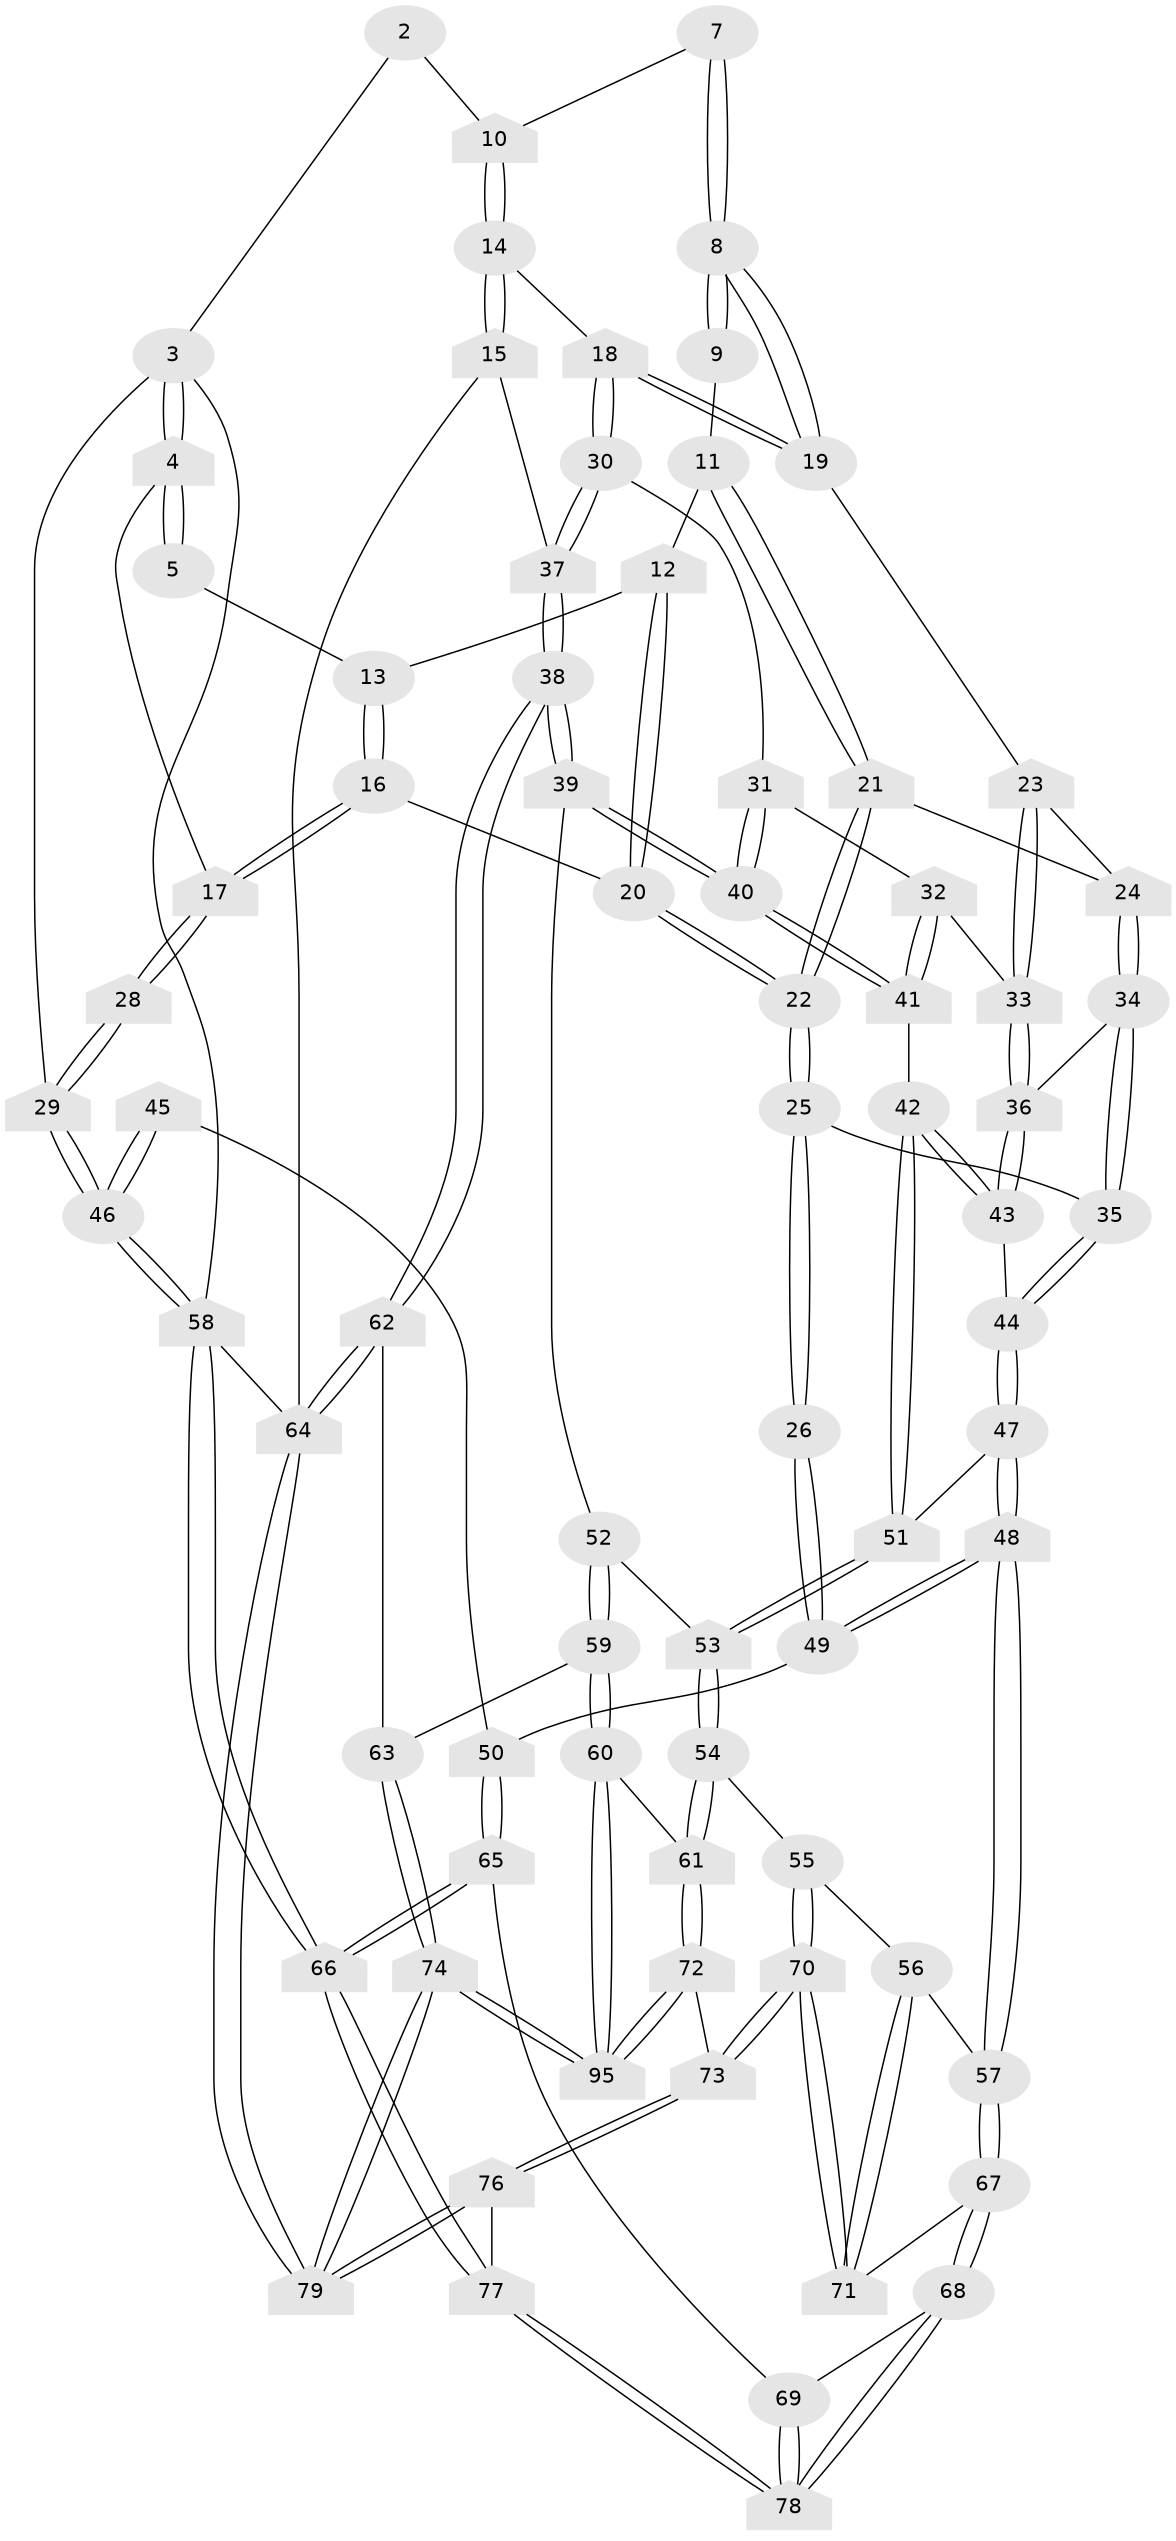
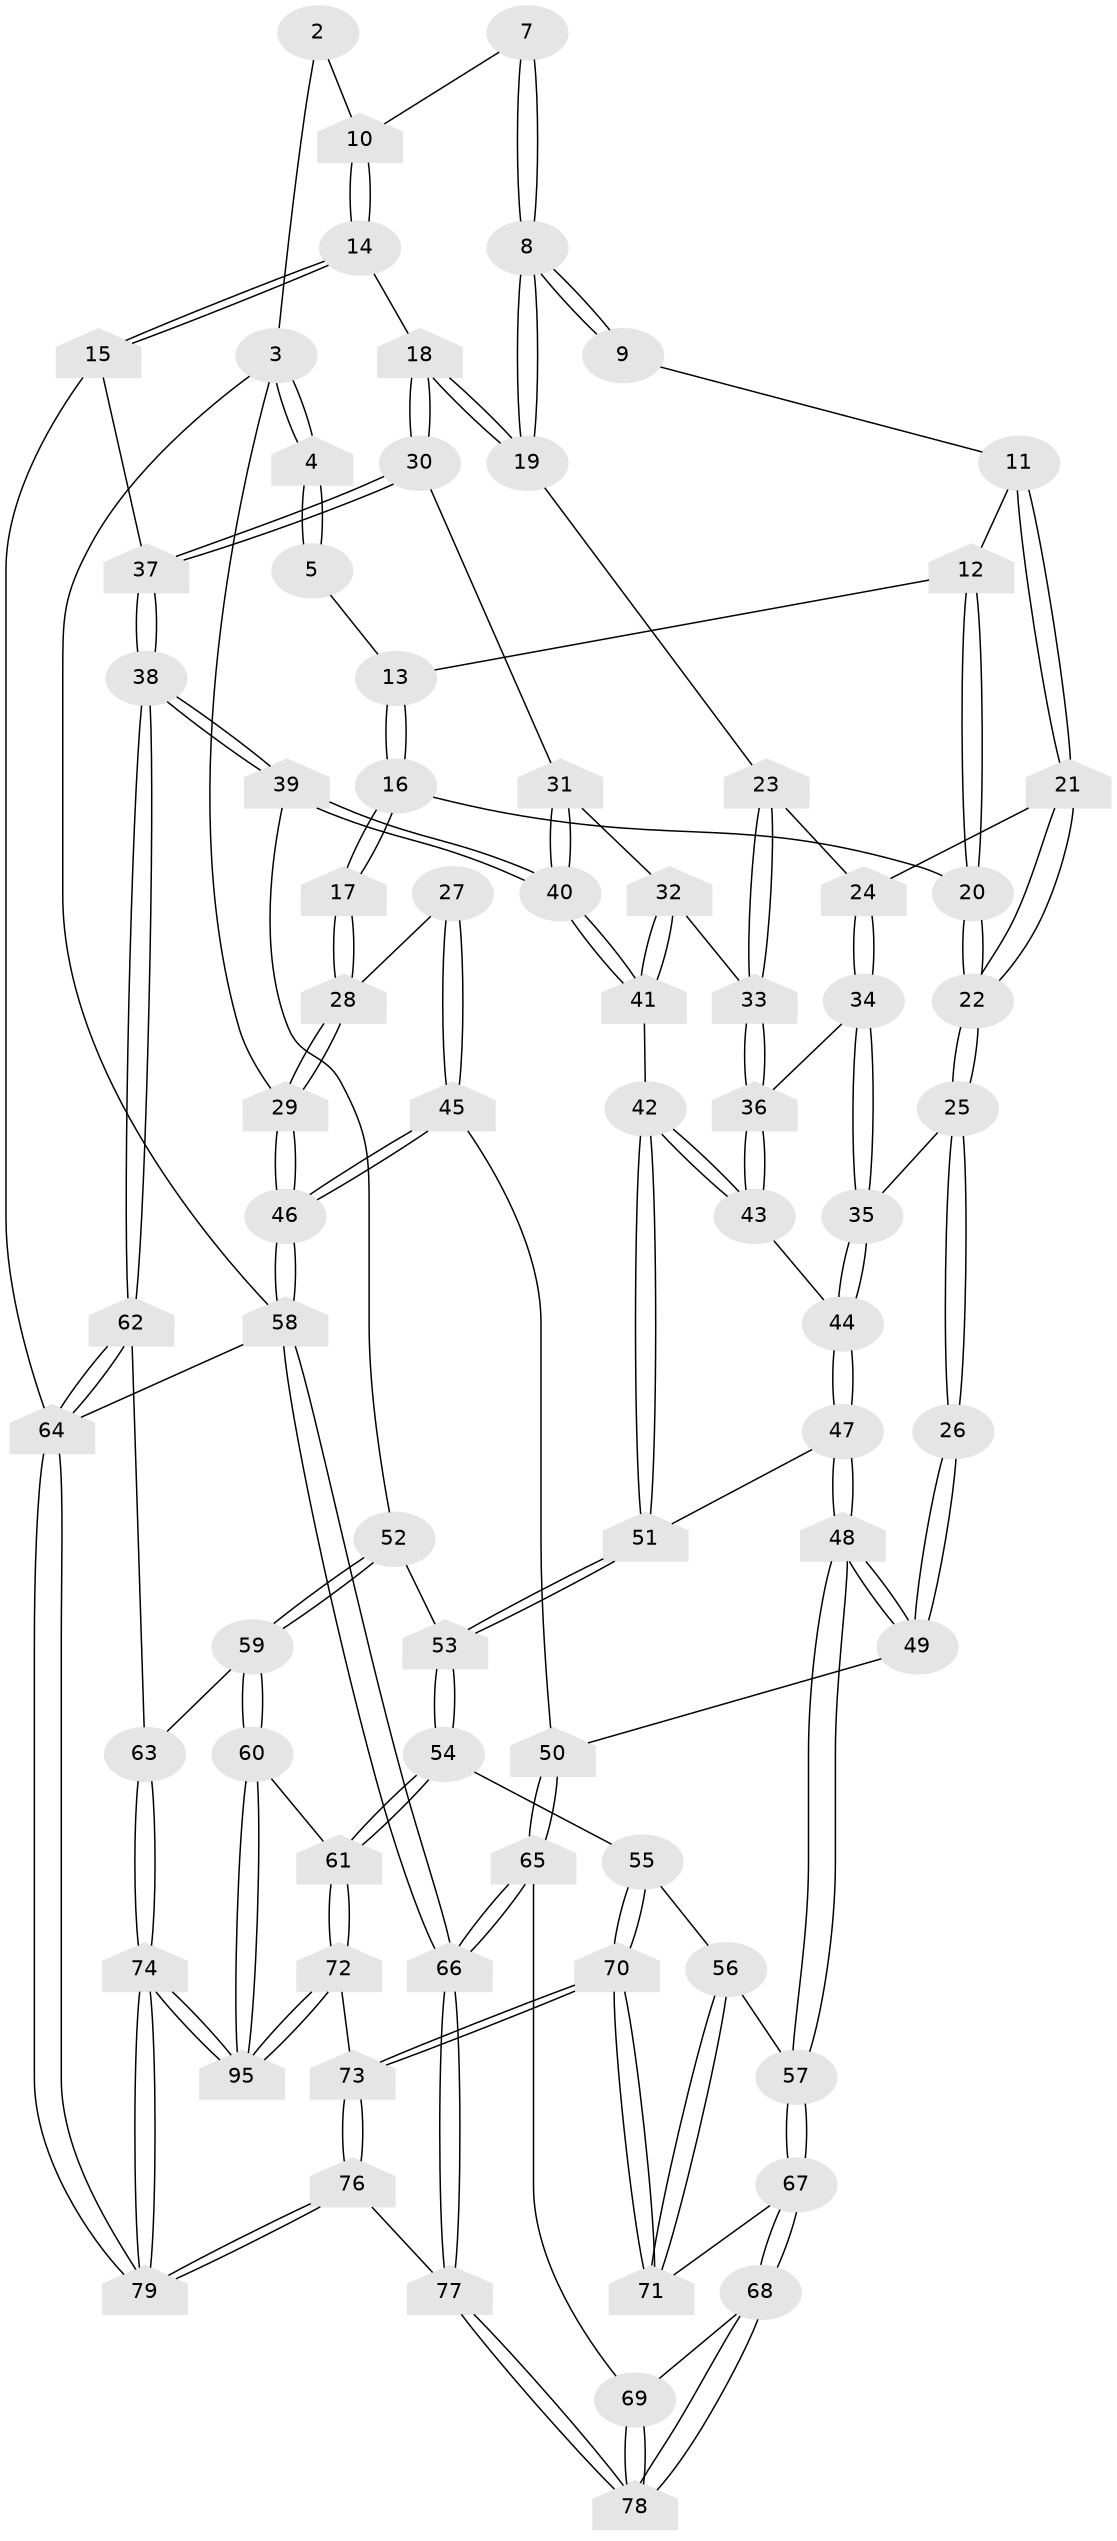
edge "4" -- "17": removed
node "27": added
